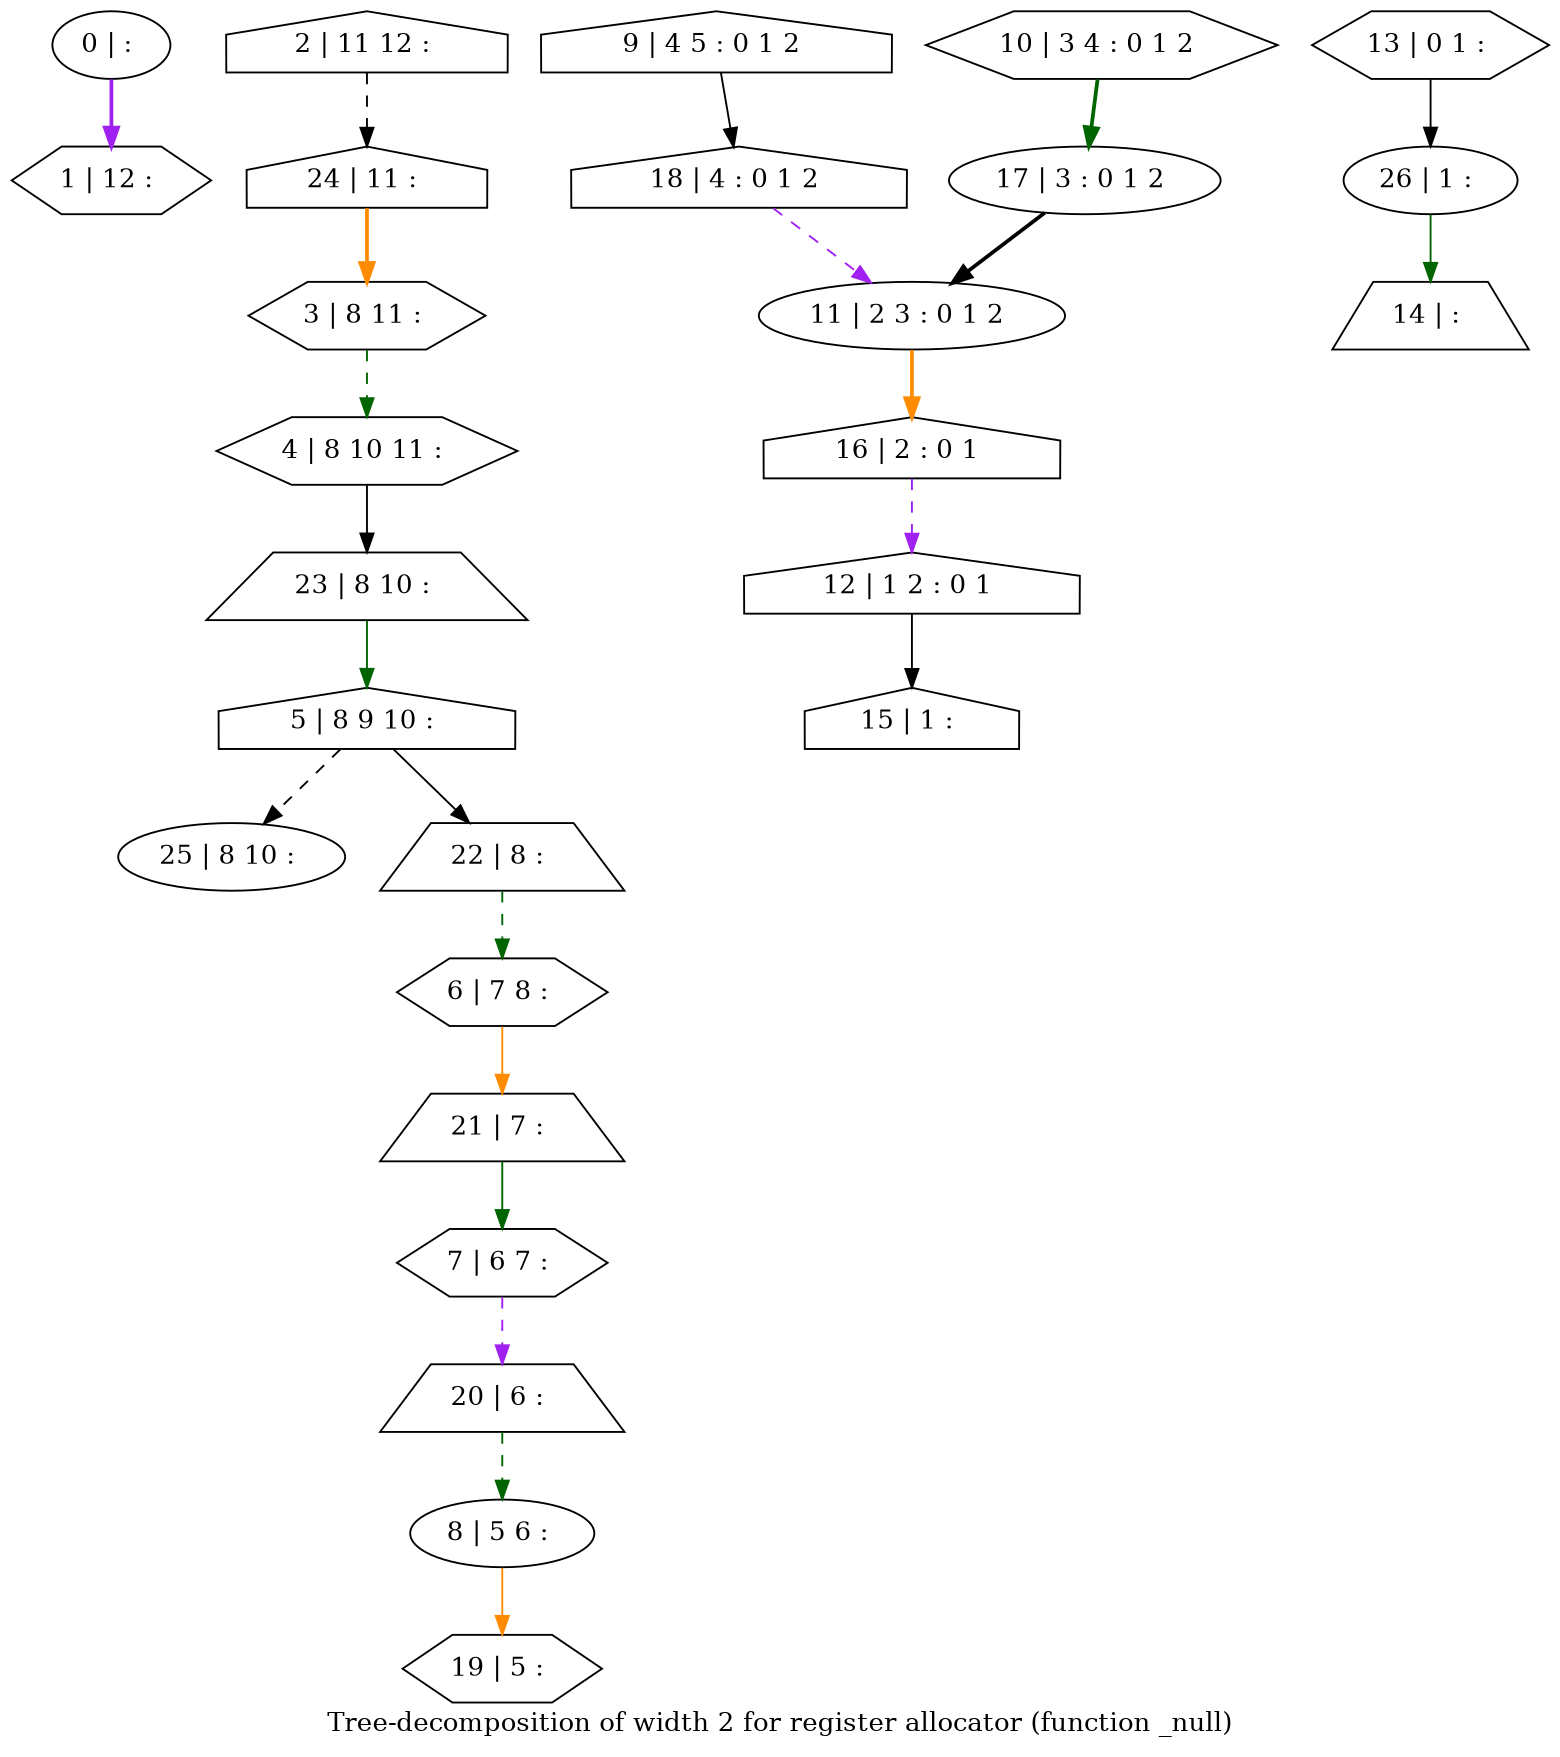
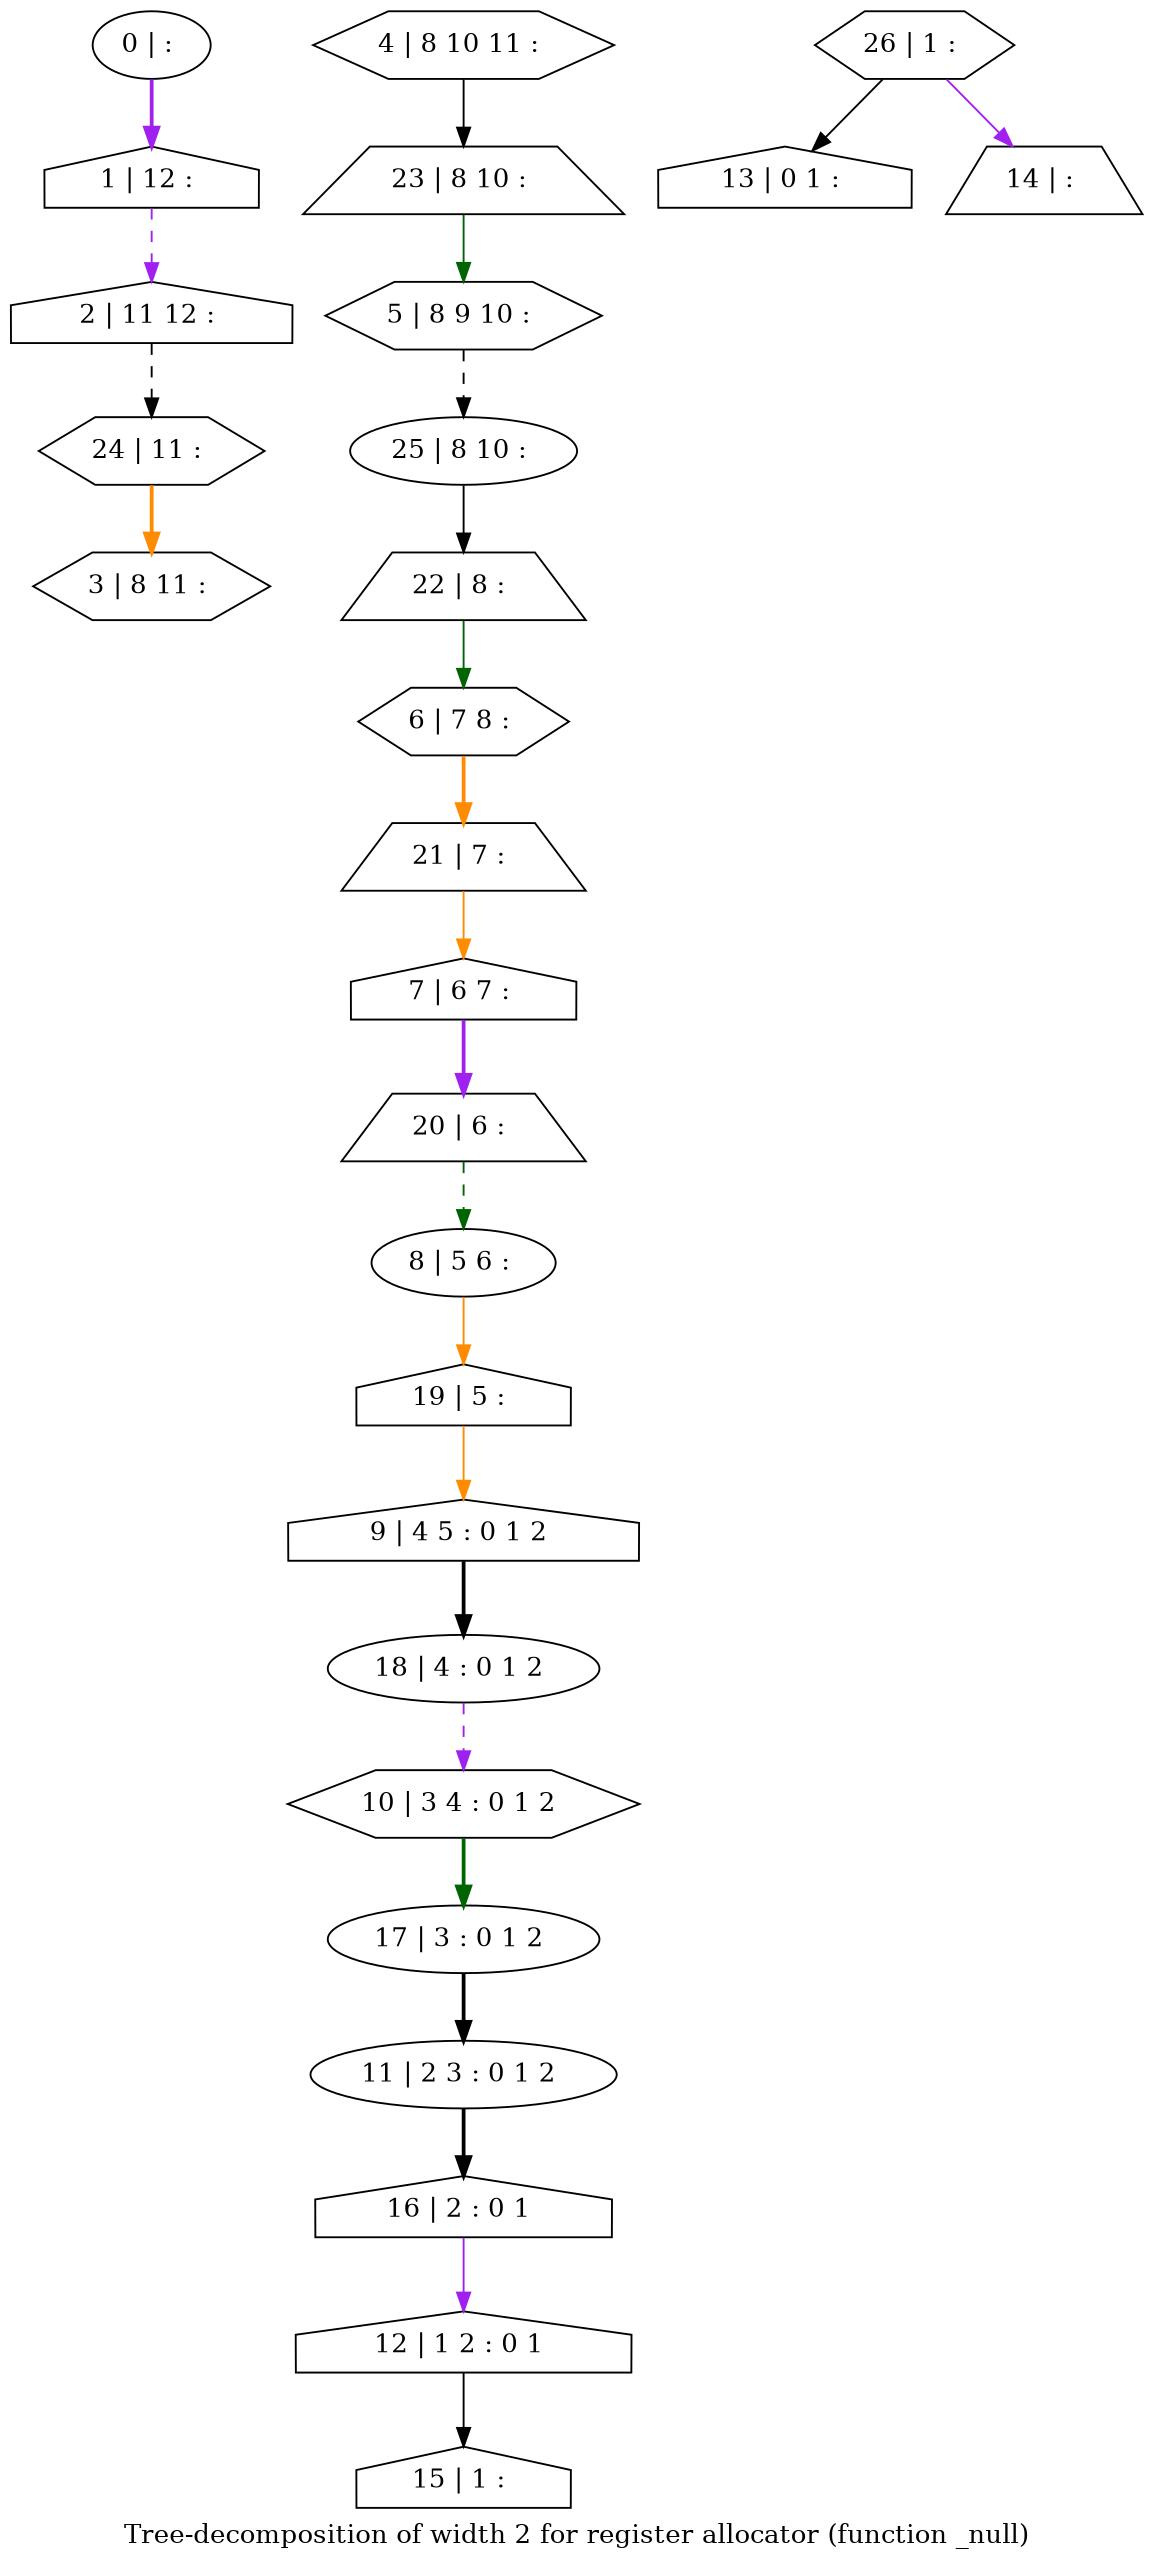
node "13 | 0 1 :": shape hexagon -> house
edge "9 | 4 5 : 0 1 2" -> "18 | 4 : 0 1 2": style solid -> bold
edge "13 | 0 1 :" -> "26 | 1 :": reversed
node "1 | 12 :": shape hexagon -> house
node "24 | 11 :": shape house -> hexagon
node "18 | 4 : 0 1 2": shape house -> ellipse
node "26 | 1 :": shape ellipse -> hexagon
edge "1 | 12 :" -> "2 | 11 12 :": added
edge "26 | 1 :" -> "14 | :": color darkgreen -> purple
edge "18 | 4 : 0 1 2" -> "11 | 2 3 : 0 1 2": now "18 | 4 : 0 1 2" -> "10 | 3 4 : 0 1 2"
edge "3 | 8 11 :" -> "4 | 8 10 11 :": removed
edge "11 | 2 3 : 0 1 2" -> "16 | 2 : 0 1": color darkorange -> black
edge "16 | 2 : 0 1" -> "12 | 1 2 : 0 1": style dashed -> solid
node "5 | 8 9 10 :": shape house -> hexagon
edge "5 | 8 9 10 :" -> "22 | 8 :": now "25 | 8 10 :" -> "22 | 8 :"
edge "22 | 8 :" -> "6 | 7 8 :": style dashed -> solid
edge "6 | 7 8 :" -> "21 | 7 :": style solid -> bold
edge "21 | 7 :" -> "7 | 6 7 :": color darkgreen -> darkorange
node "7 | 6 7 :": shape hexagon -> house
edge "7 | 6 7 :" -> "20 | 6 :": style dashed -> bold
edge "19 | 5 :" -> "9 | 4 5 : 0 1 2": added
node "19 | 5 :": shape hexagon -> house
